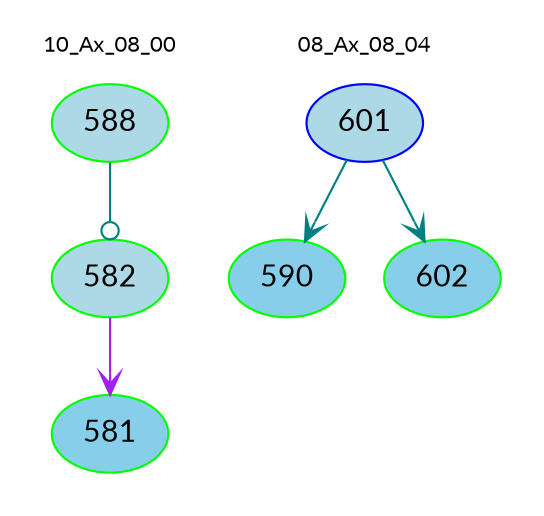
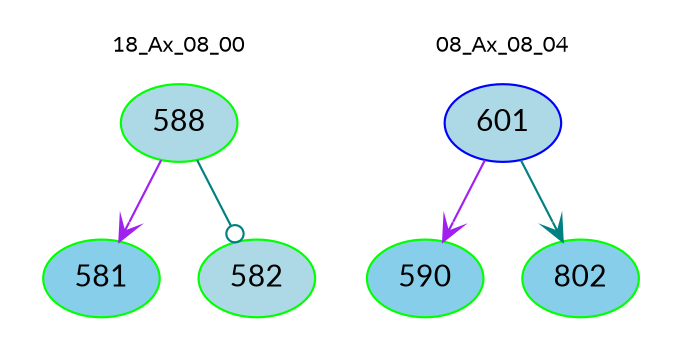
cluster "10_Ax_08_00": label "10_Ax_08_00" -> "18_Ax_08_00"
edge "601" -> "590": color teal -> purple
node "602": label "602" -> "802"
edge "582" -> "581": now "588" -> "581"
